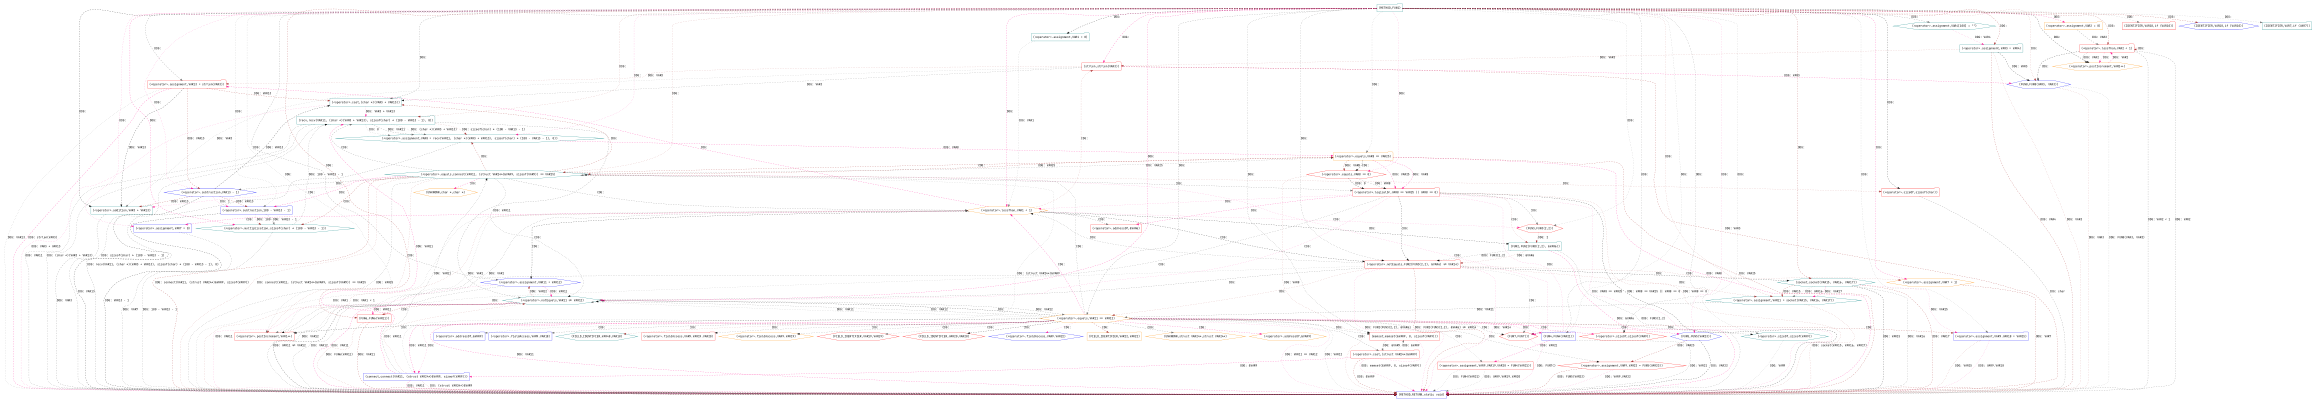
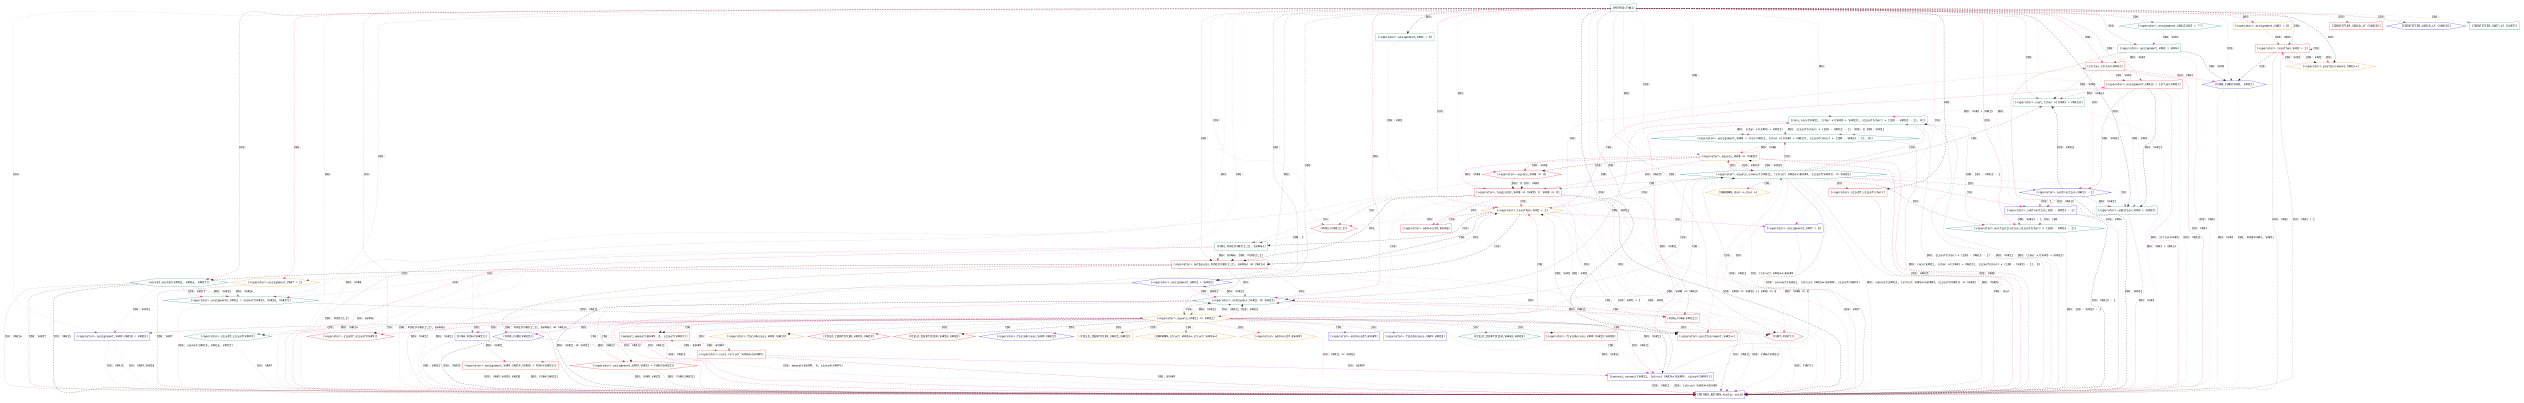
edge "(METHOD,FUN1)" -> "(connect,connect(VAR11, (struct VAR24*)&VAR9, sizeof(VAR9)))": added, label "DDG:"
